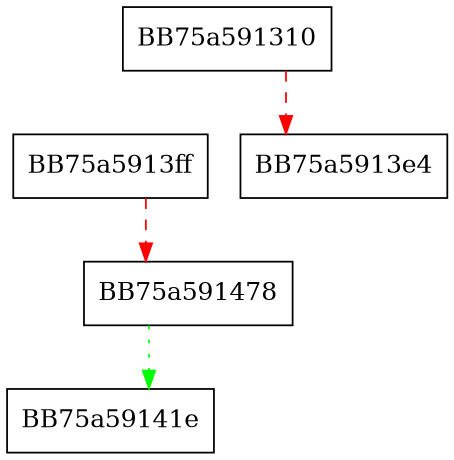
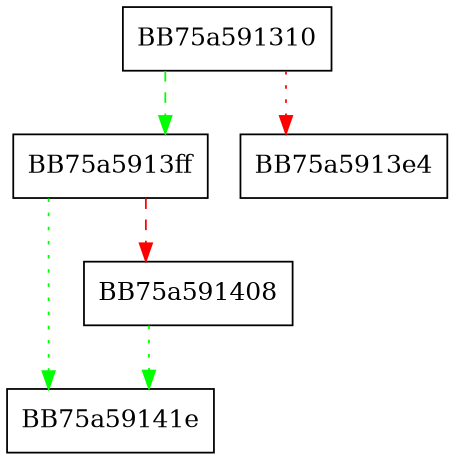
edge "BB75a591310" -> "BB75a5913ff": added
edge "BB75a591310" -> "BB75a5913e4": style dashed -> dotted
edge "BB75a5913ff" -> "BB75a59141e": added
node "BB75a591478": label "BB75a591478" -> "BB75a591408"
